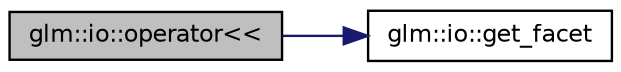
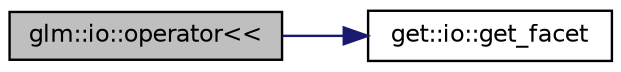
node "glm::io::get_facet": label "glm::io::get_facet" -> "get::io::get_facet"
